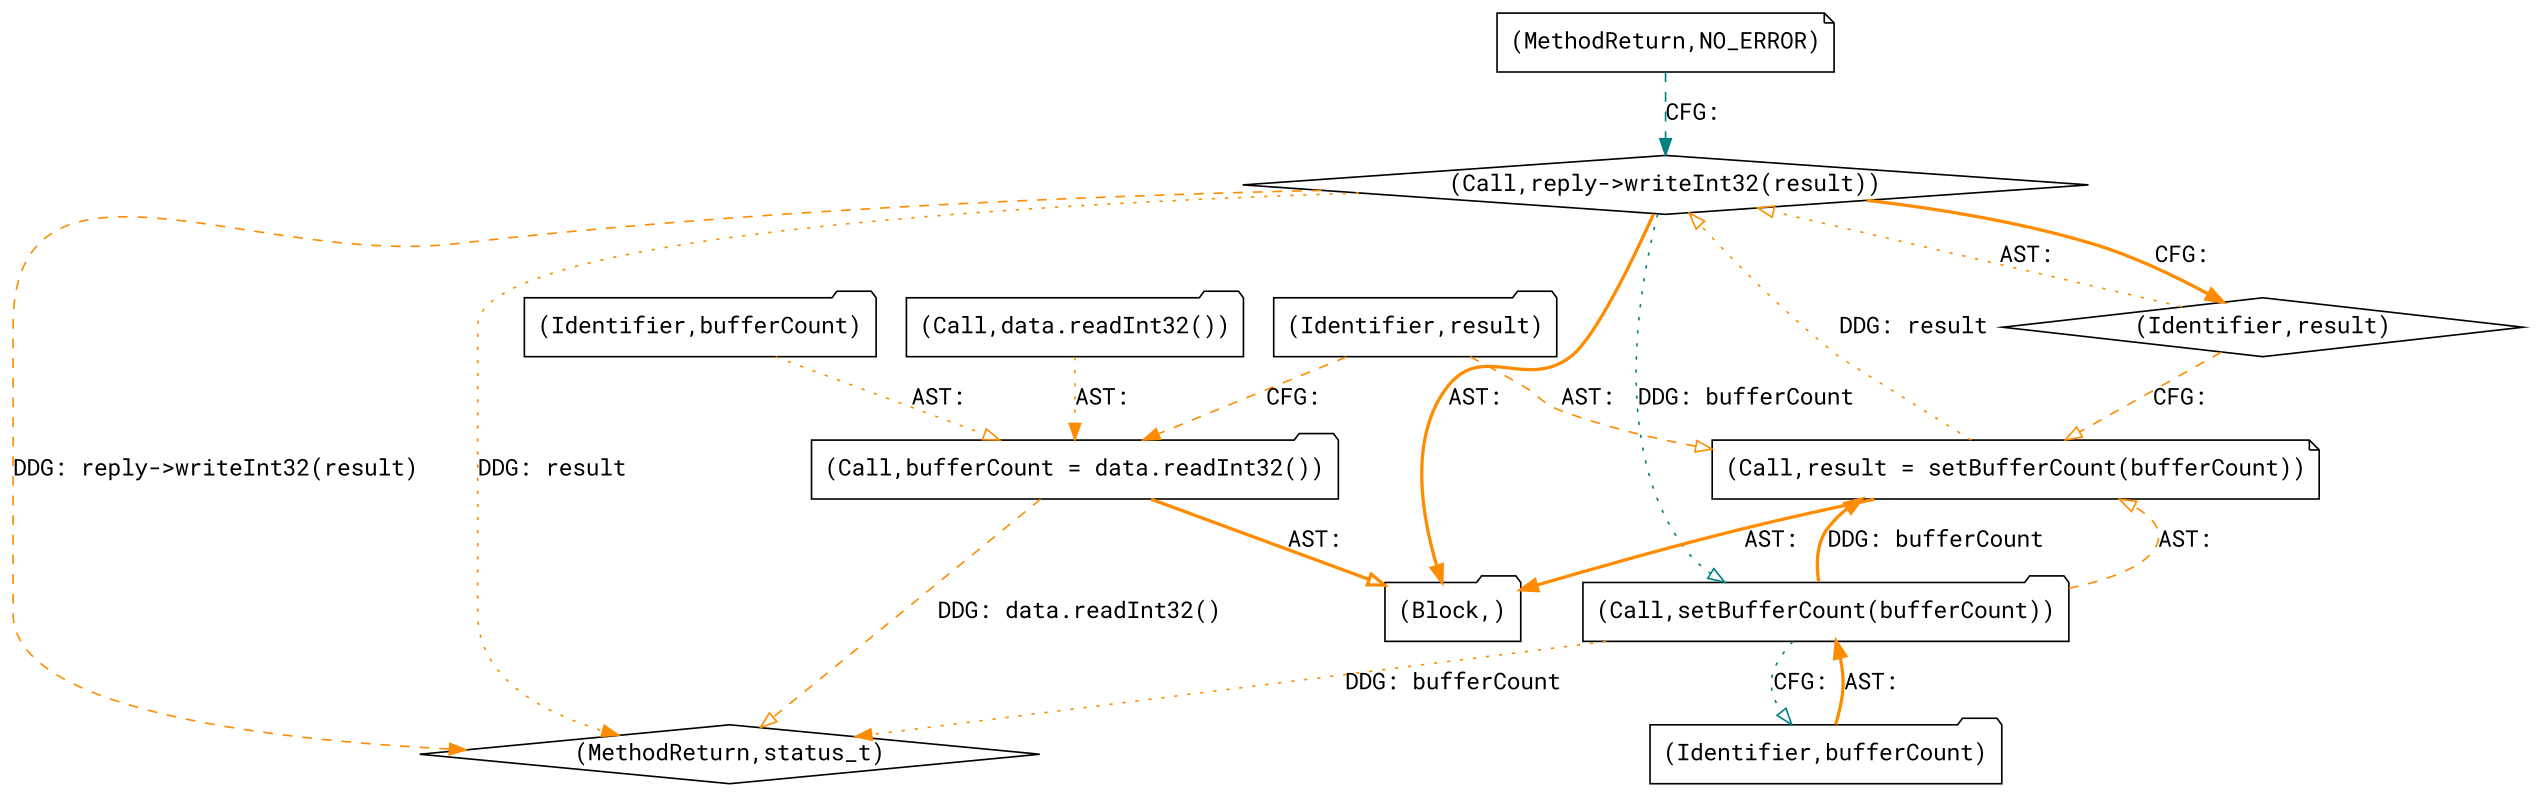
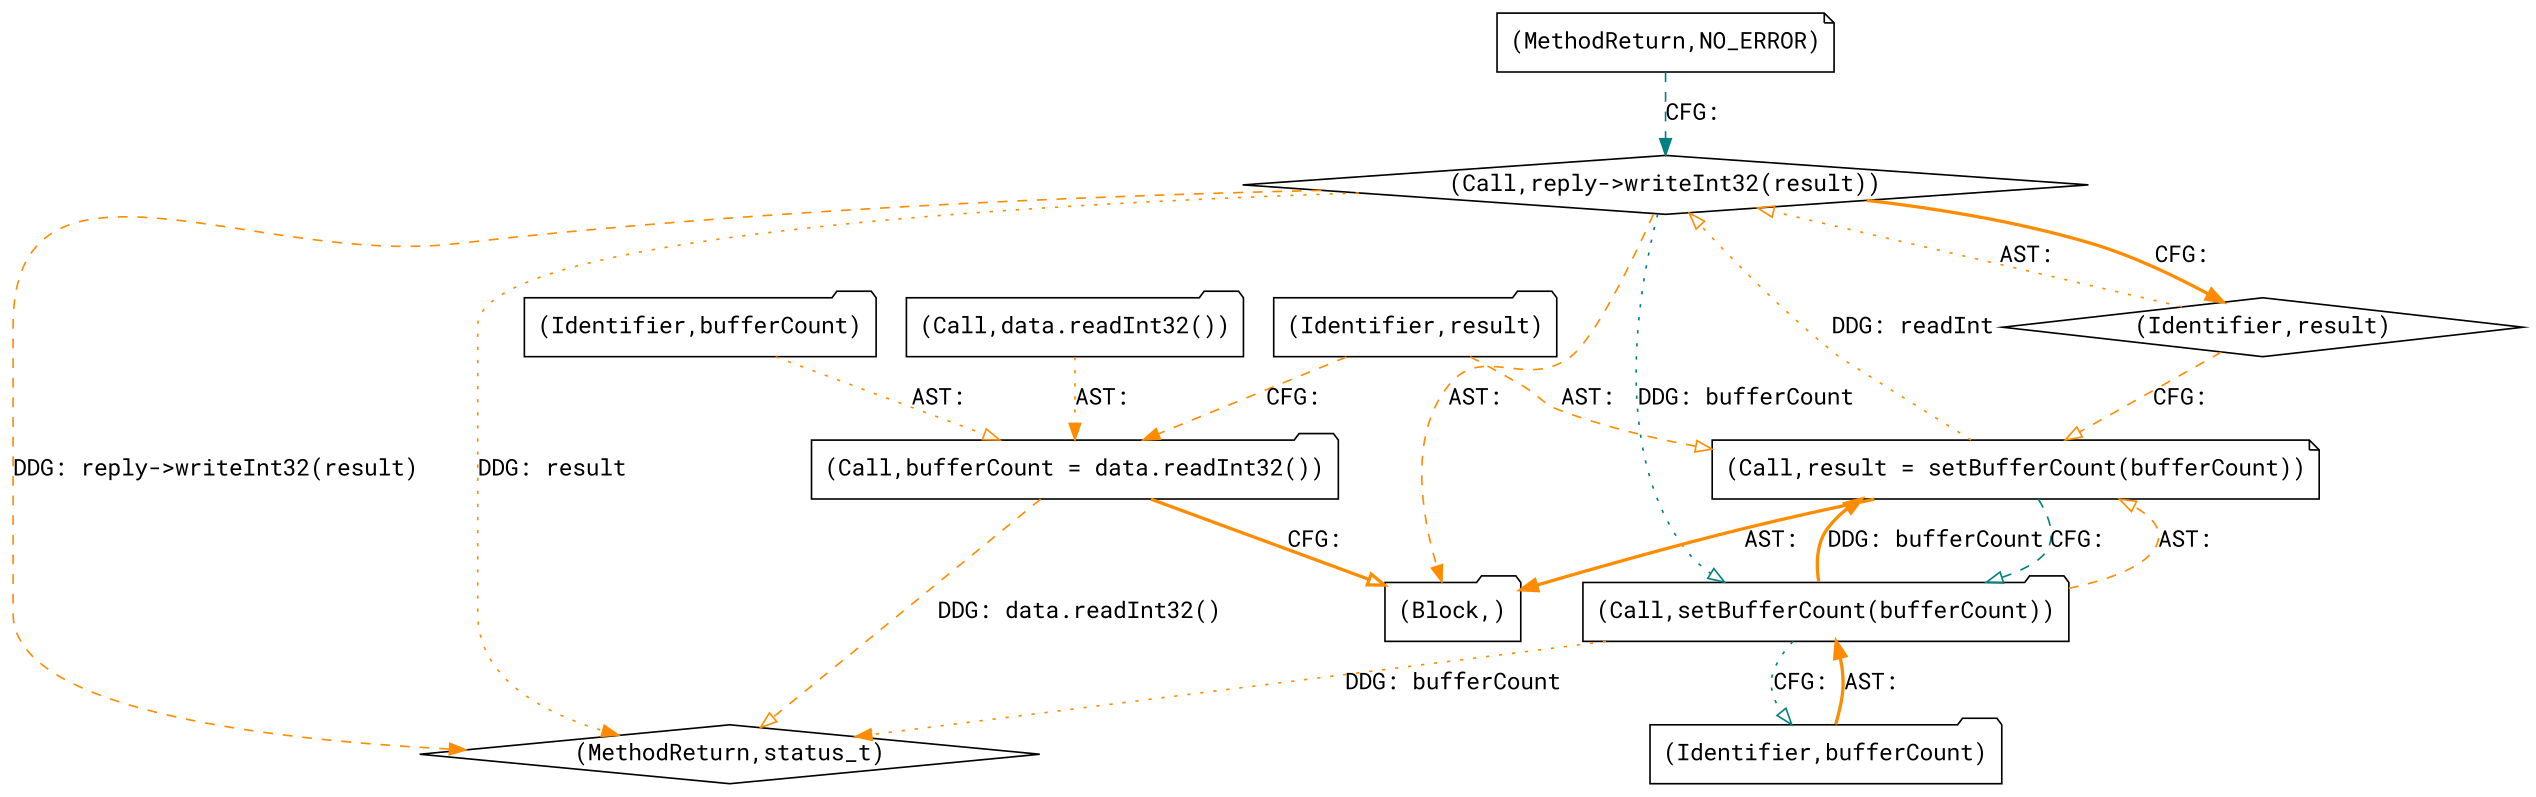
edge "(Call,result = setBufferCount(bufferCount))" -> "(Call,reply->writeInt32(result))": label "DDG: result" -> "DDG: readInt"
edge "(Call,reply->writeInt32(result))" -> "(Block,)": style bold -> dashed
edge "(Call,bufferCount = data.readInt32())" -> "(Block,)": label "AST: " -> "CFG: "
edge "(Call,result = setBufferCount(bufferCount))" -> "(Call,setBufferCount(bufferCount))": added, label "CFG:"
